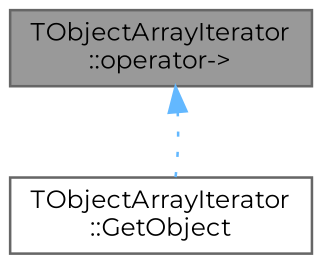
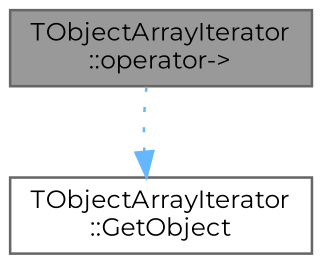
edge "TObjectArrayIterator ::GetObject" -> "TObjectArrayIterator ::operator->": reversed
